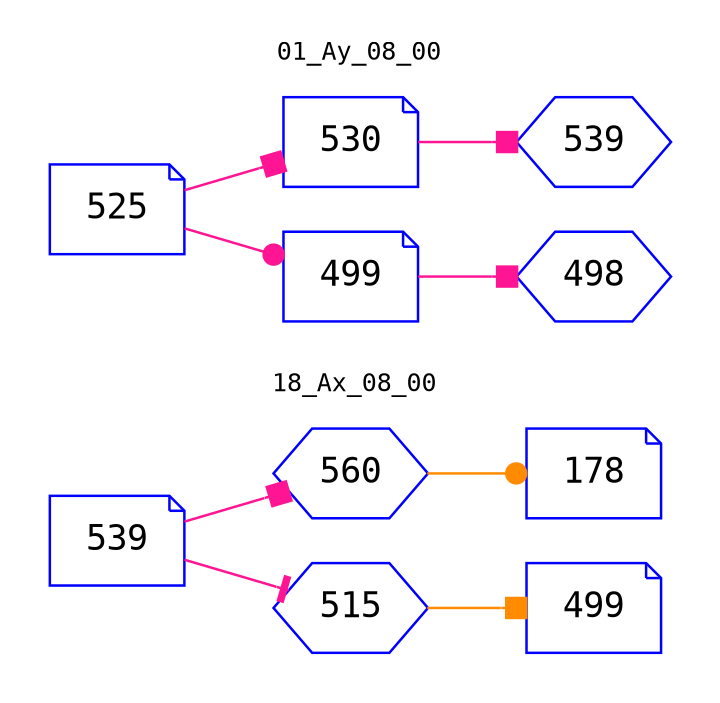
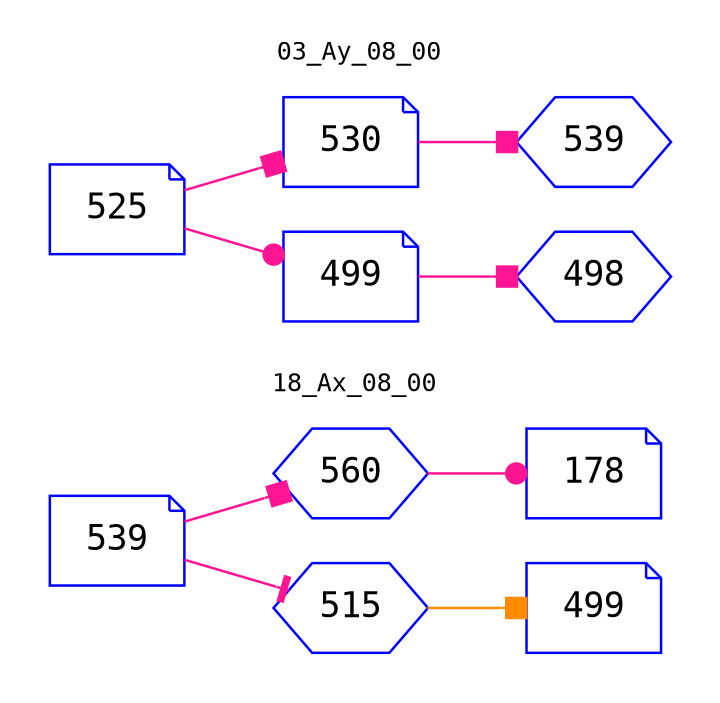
cluster "01_Ay_08_00": label "01_Ay_08_00" -> "03_Ay_08_00"
edge "560" -> "178": color darkorange -> deeppink
